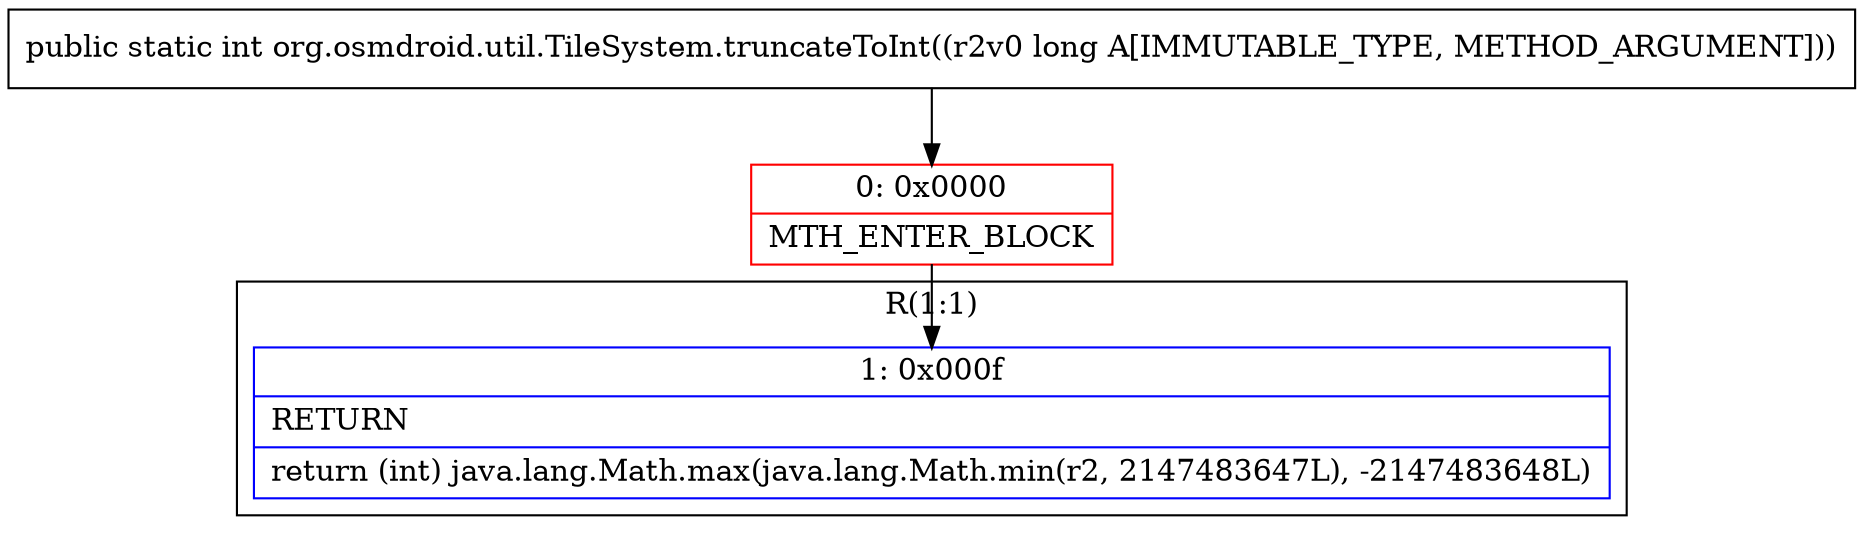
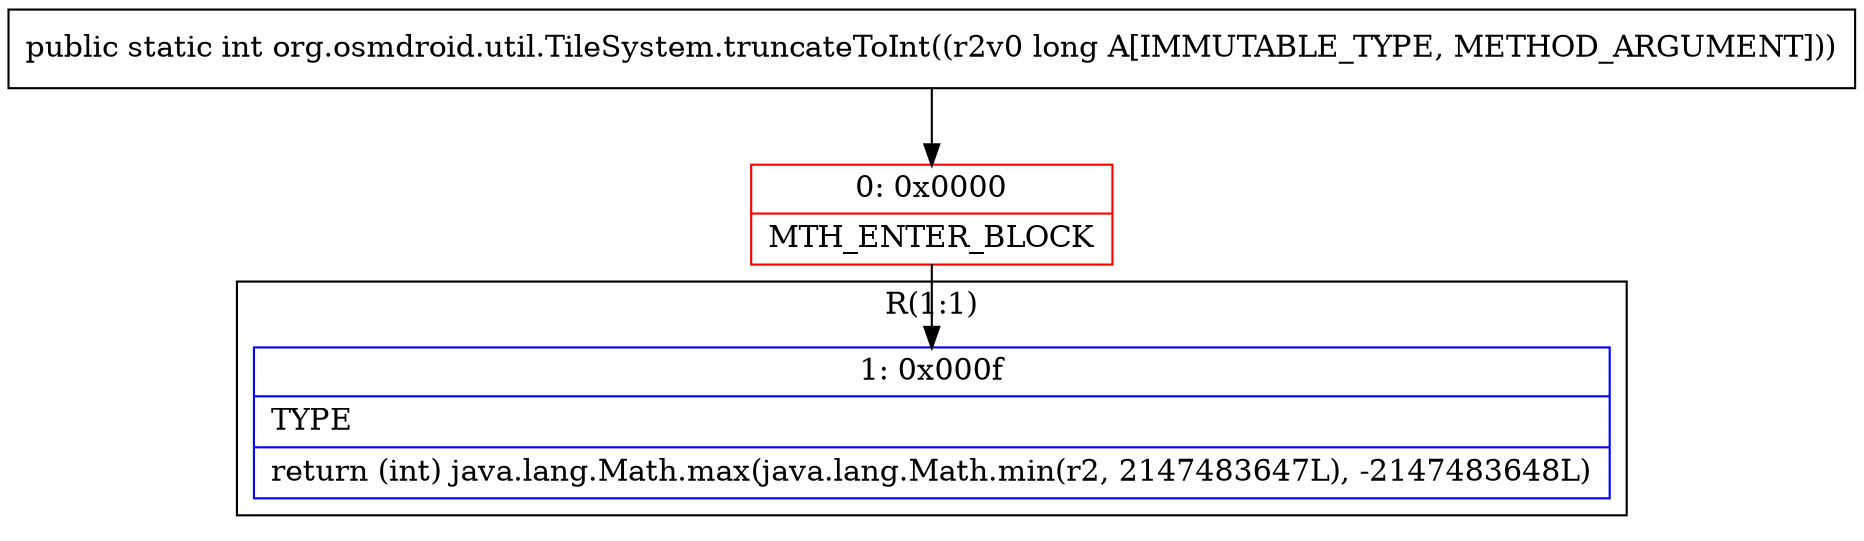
node "1: 0x000f": text "RETURN" -> "TYPE"
